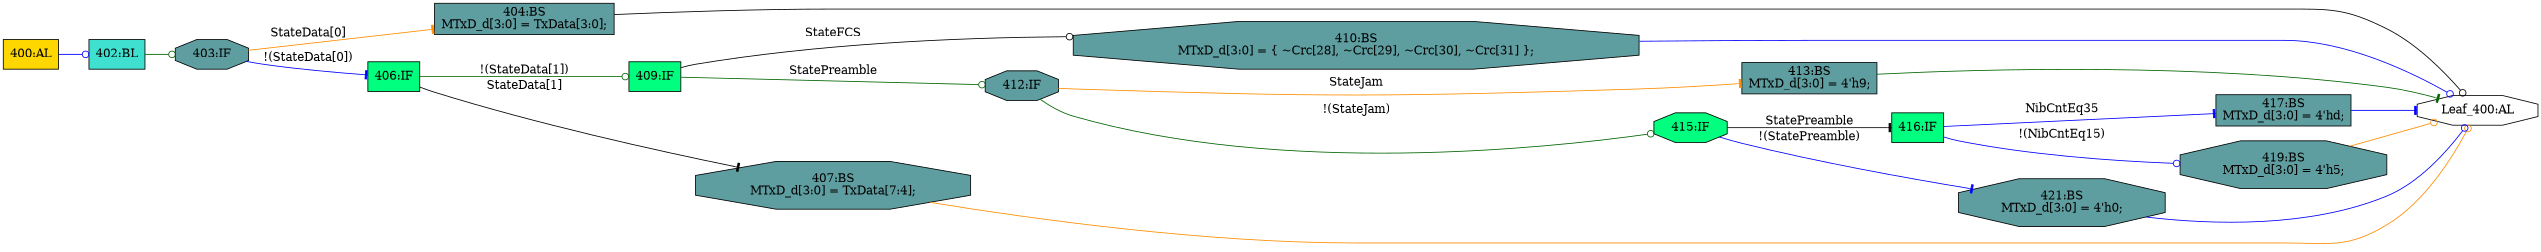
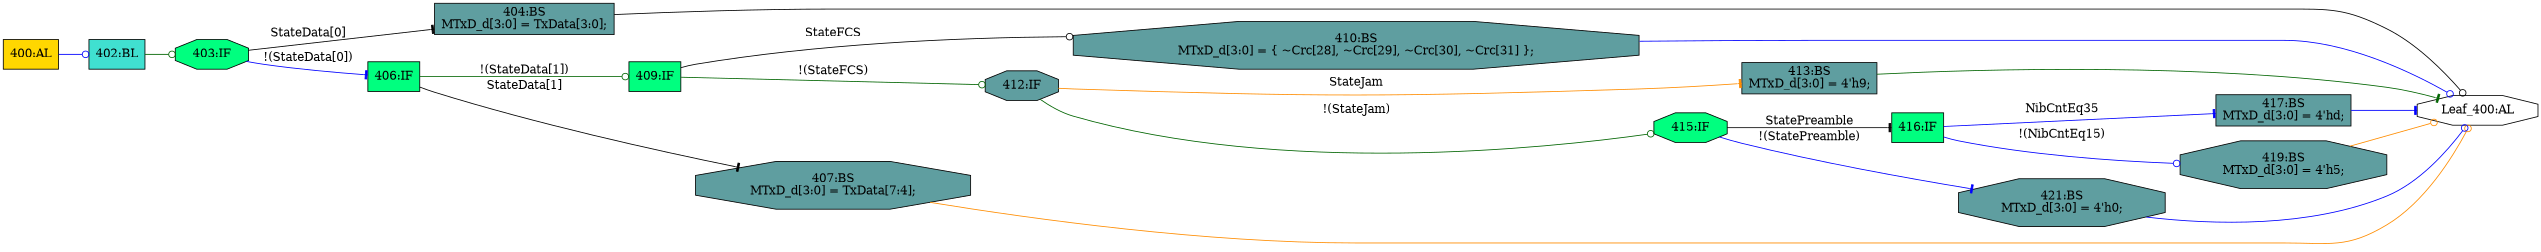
edge "403:IF" -> "404:BS MTxD_d[3:0] = TxData[3:0];": color darkorange -> black
node "403:IF": fillcolor cadetblue -> springgreen
edge "409:IF" -> "412:IF": label "StatePreamble" -> "!(StateFCS)"
